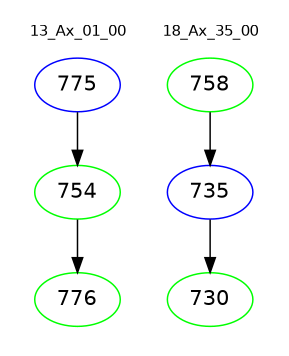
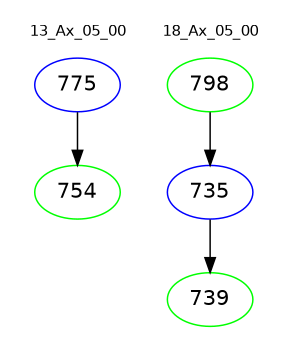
cluster "13_Ax_01_00": label "13_Ax_01_00" -> "13_Ax_05_00"
cluster "18_Ax_35_00": label "18_Ax_35_00" -> "18_Ax_05_00"
node "758": label "758" -> "798"
node "776": removed
node "730": label "730" -> "739"
